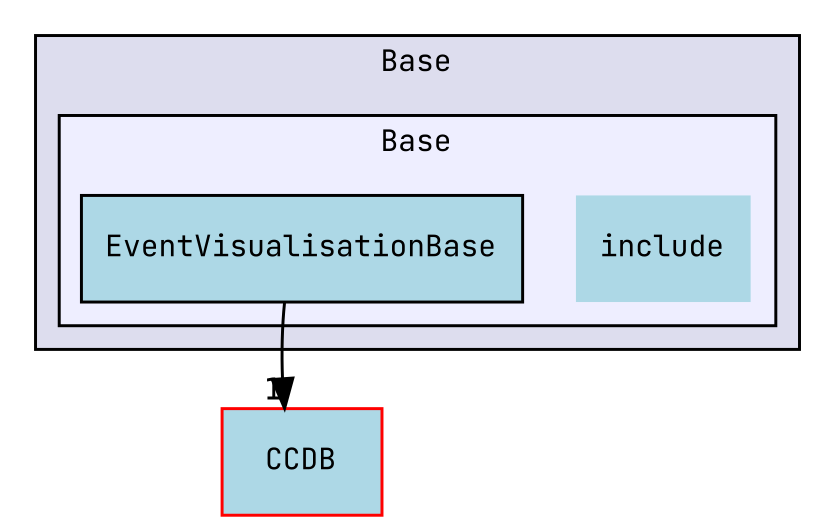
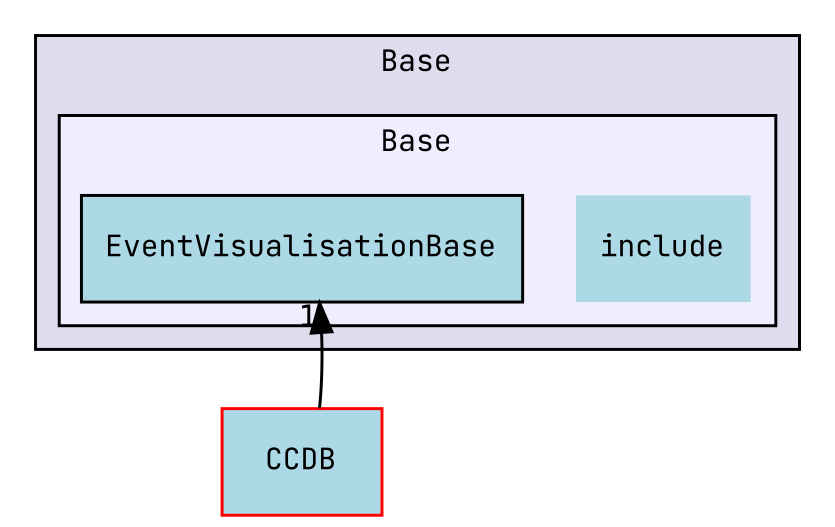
edge "EventVisualisationBase" -> "CCDB": reversed
